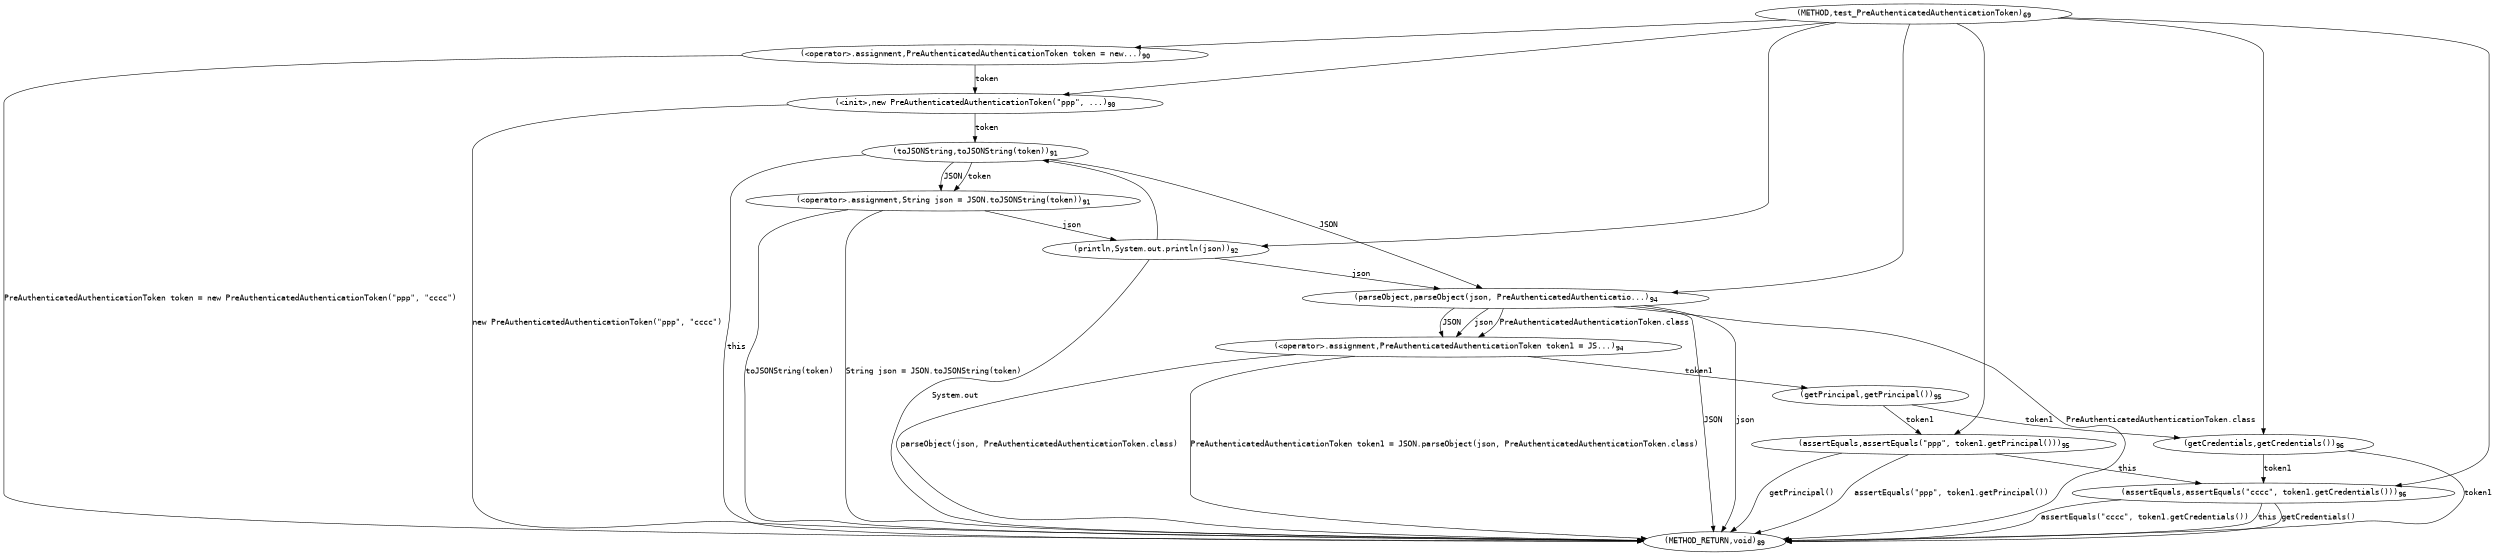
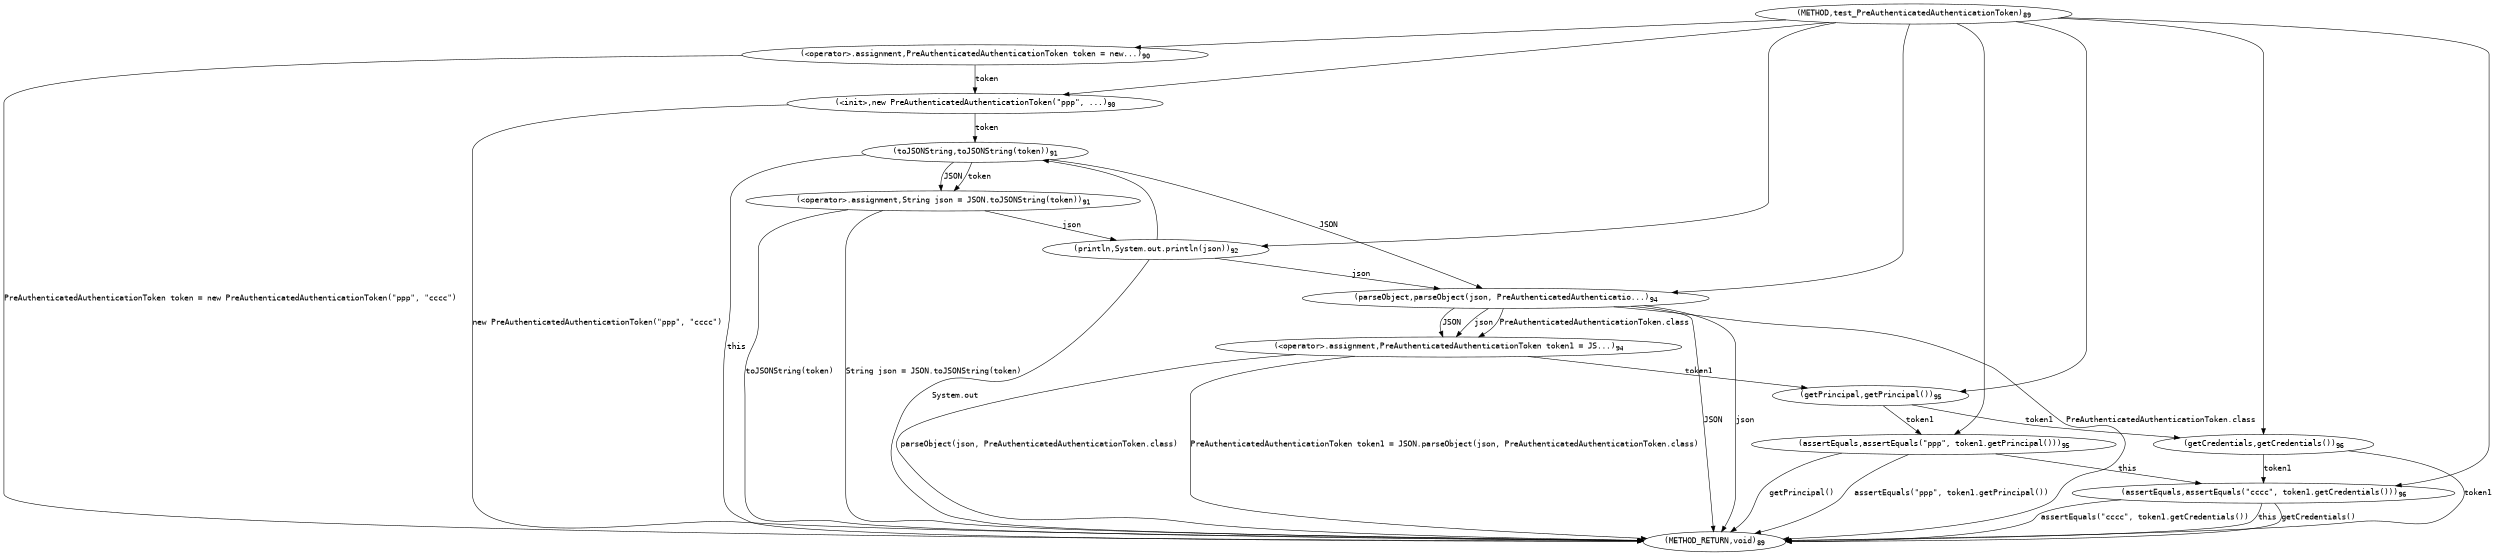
node "(METHOD,test_PreAuthenticatedAuthenticationToken)": text "69" -> "89"
edge "(METHOD,test_PreAuthenticatedAuthenticationToken)" -> "(getPrincipal,getPrincipal())": added
